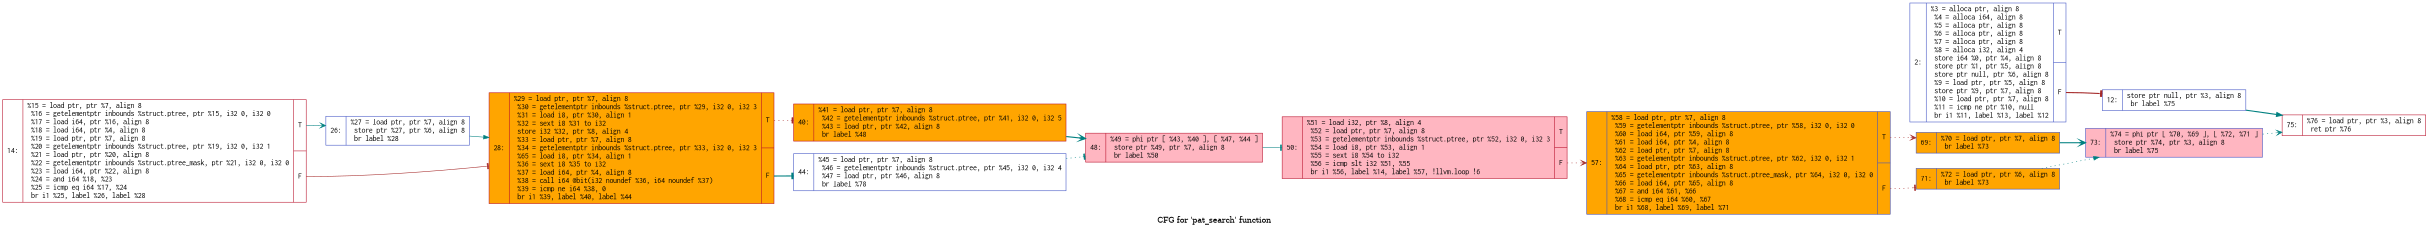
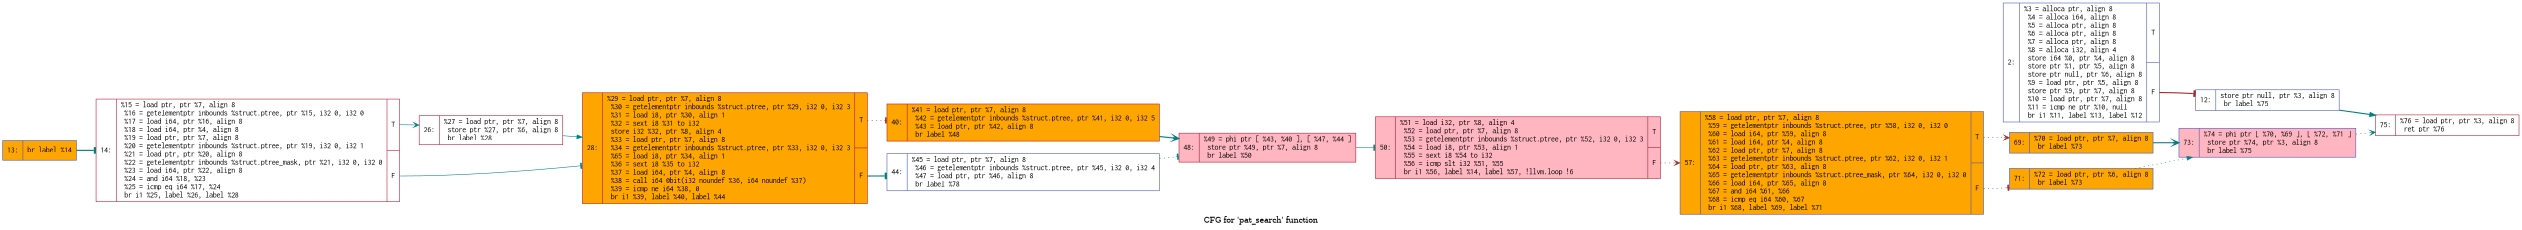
node "26:": color #3d50c3ff -> #b70d28ff
node "13:": added
edge "14:" -> "28:": color brown -> teal
